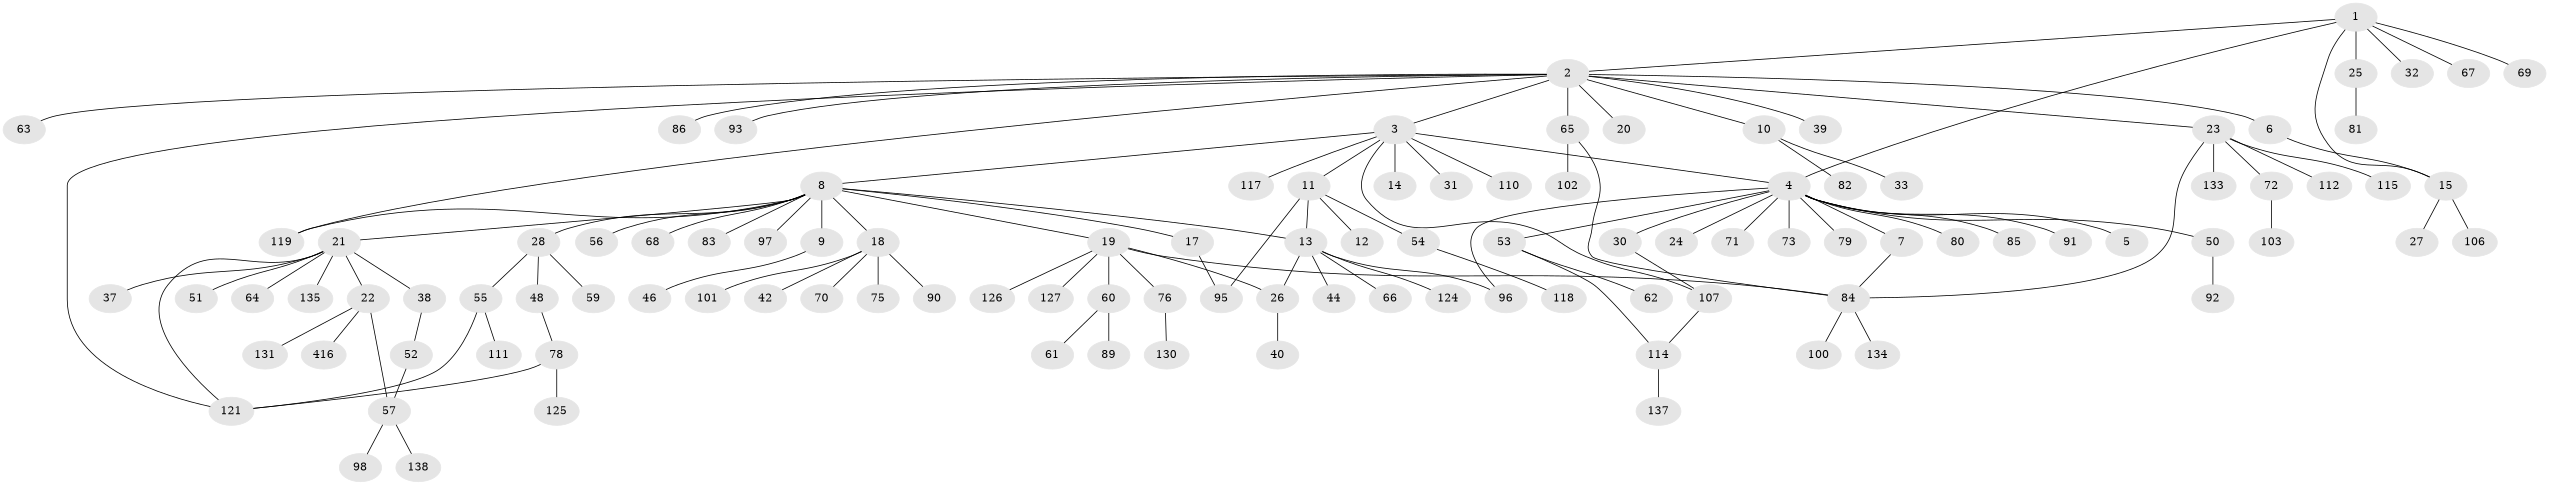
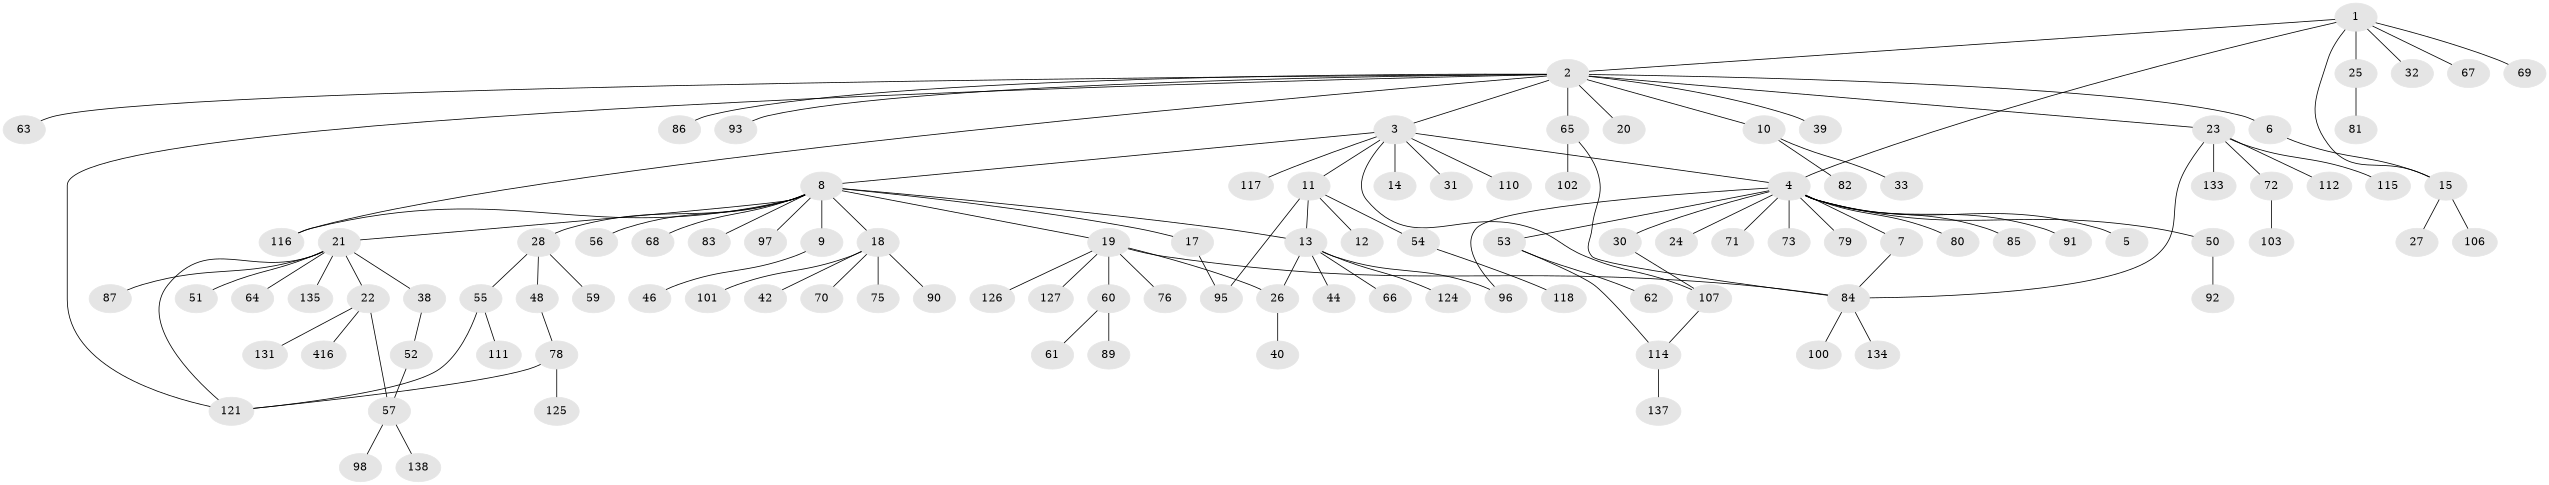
node "119": label "119" -> "116"
node "37": label "37" -> "87"
node "130": removed
